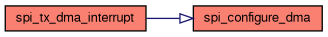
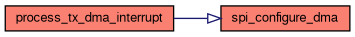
node "spi_tx_dma_interrupt": label "spi_tx_dma_interrupt" -> "process_tx_dma_interrupt"
